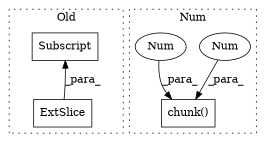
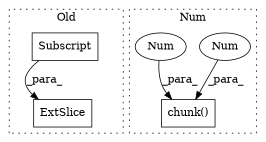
edge "ExtSlice" -> "Subscript": reversed
